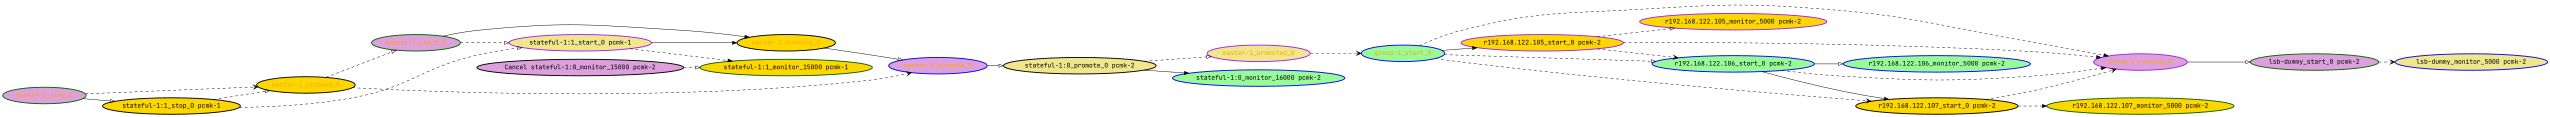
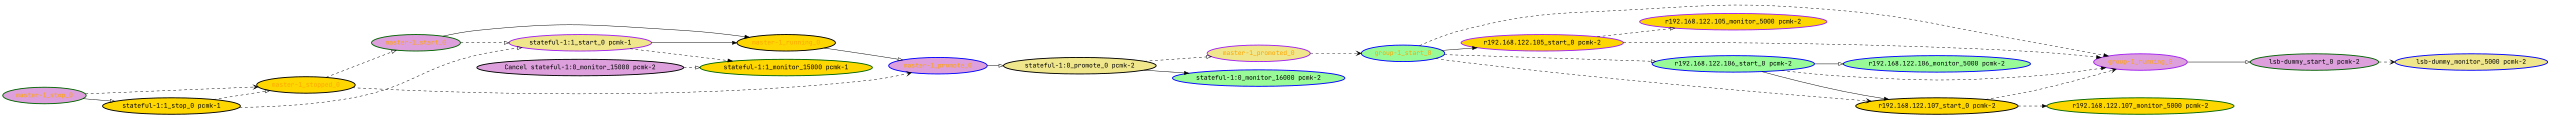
edge "r192.168.122.105_start_0 pcmk-2" -> "r192.168.122.106_start_0 pcmk-2": removed
